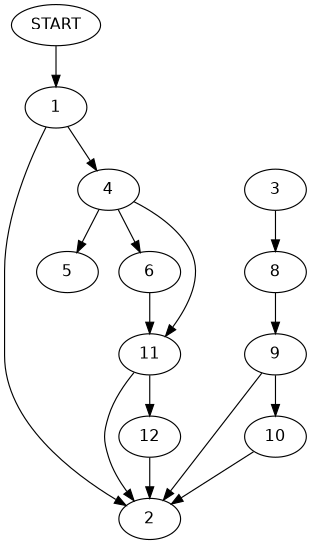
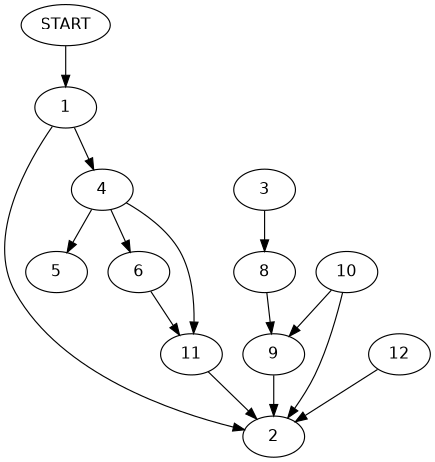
edge "11" -> "12": removed
edge "9" -> "10": reversed
